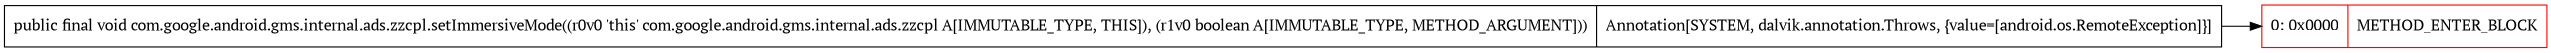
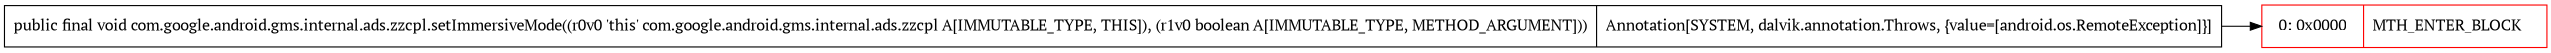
node "0: 0x0000": text "METHOD_ENTER_BLOCK" -> "MTH_ENTER_BLOCK"
